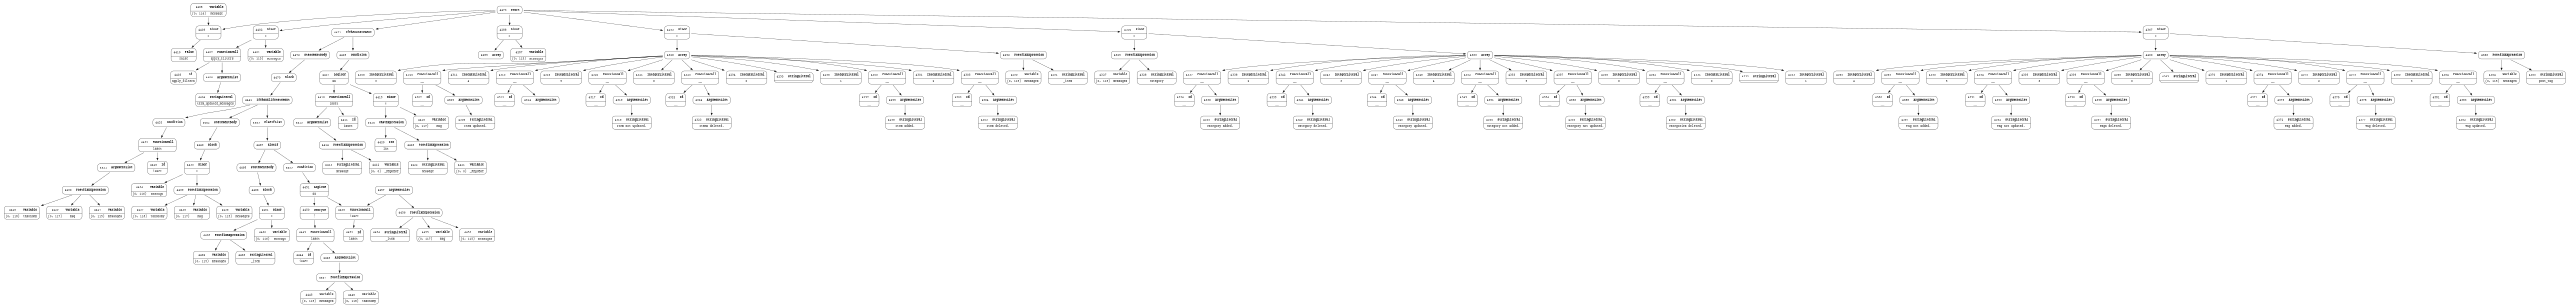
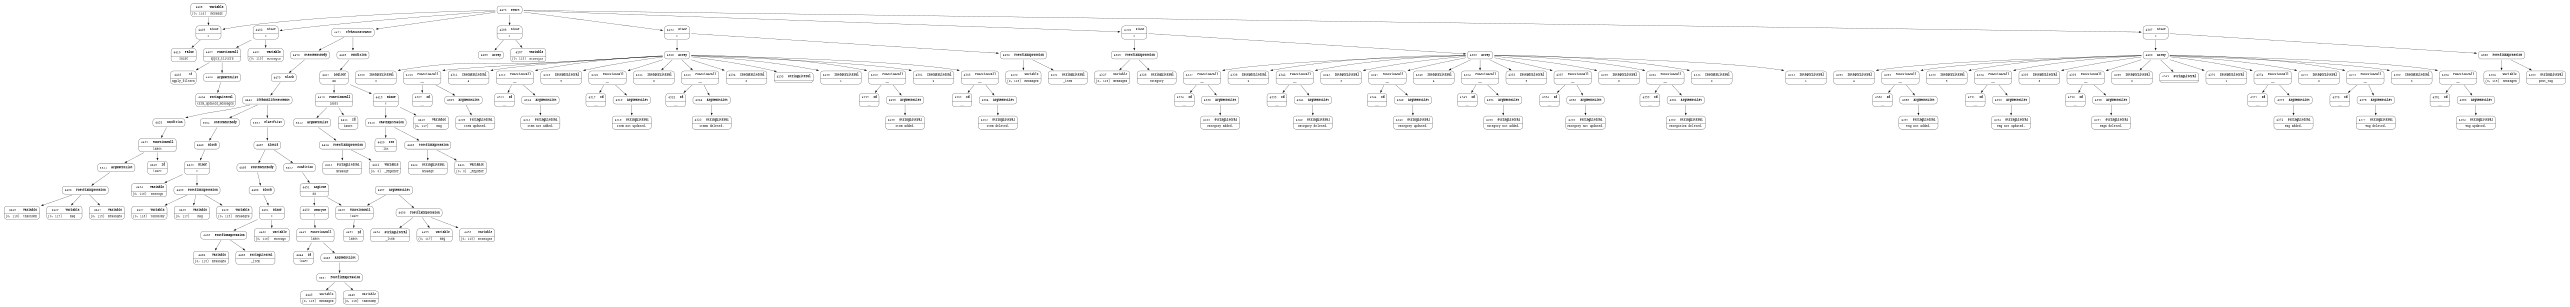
node "4332": removed
node "4313": added
